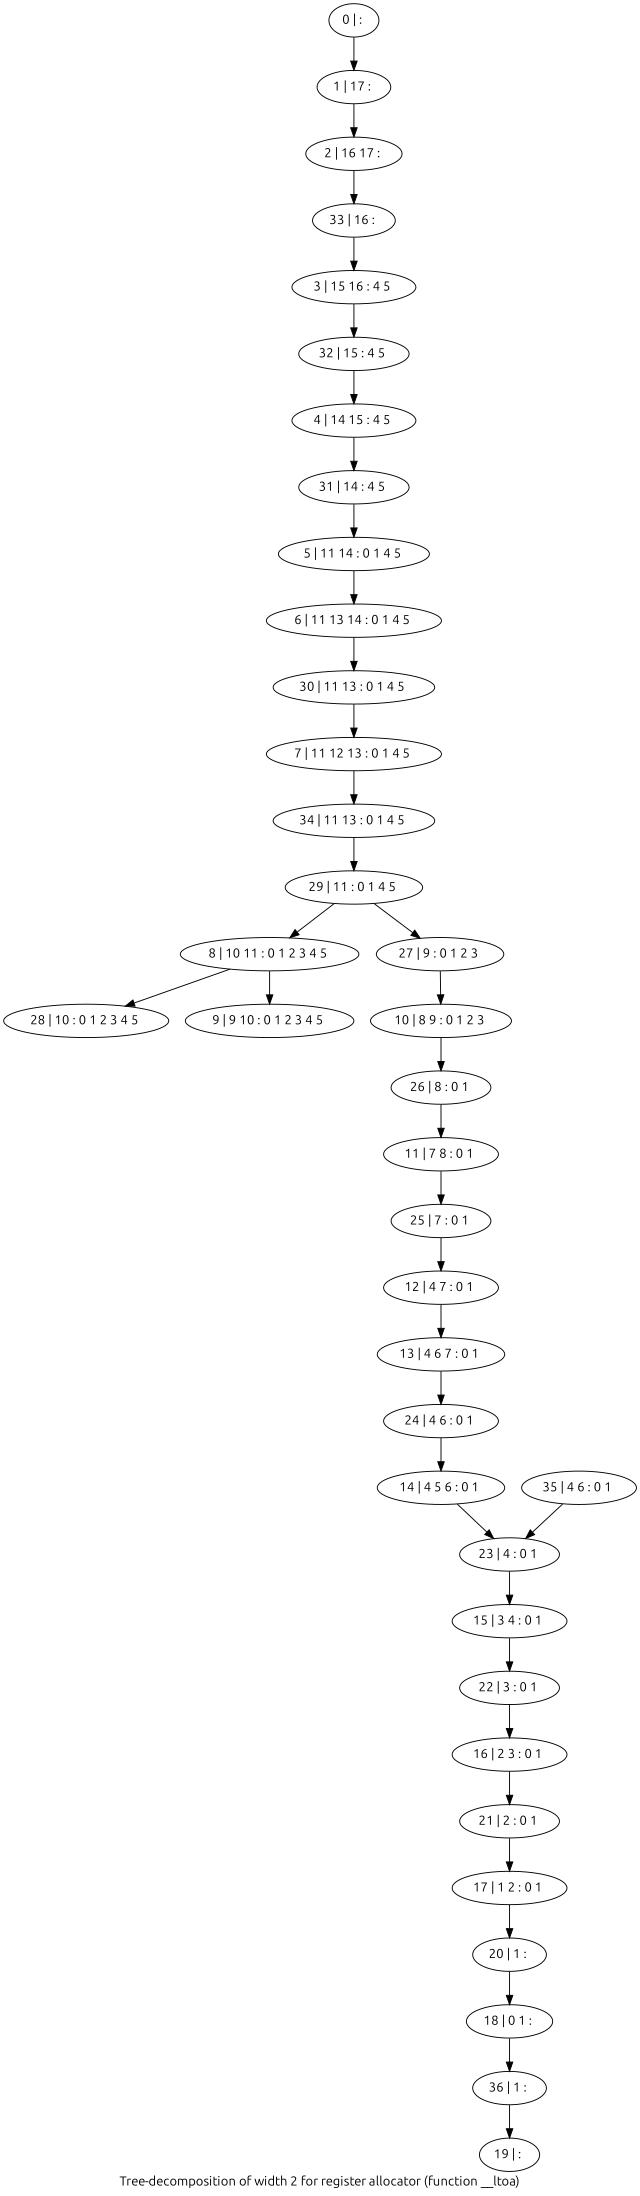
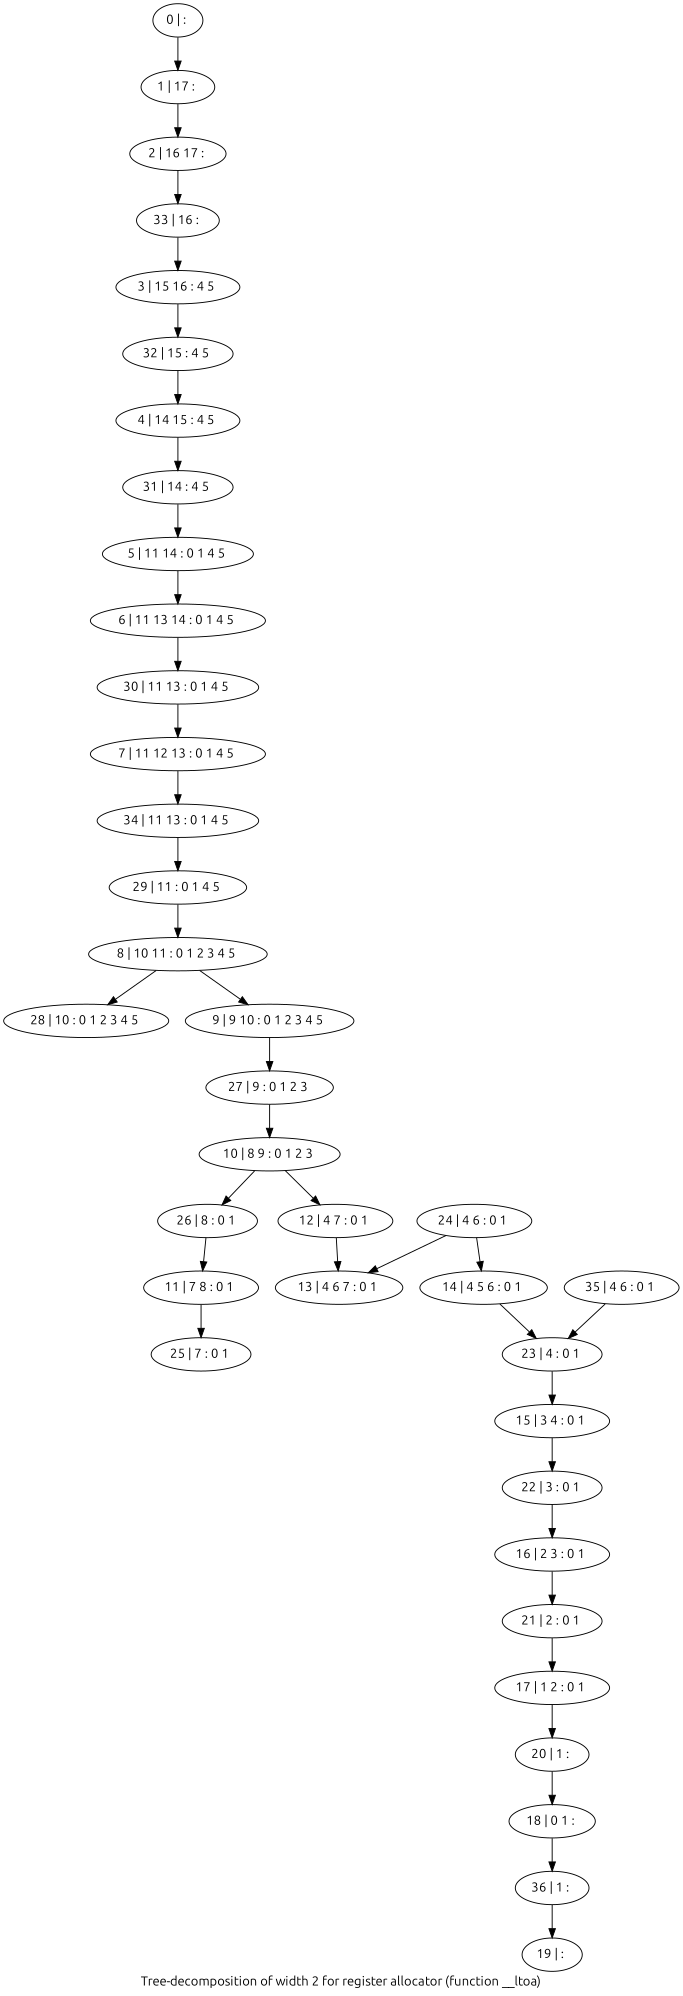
edge "29 | 11 : 0 1 4 5" -> "27 | 9 : 0 1 2 3": now "9 | 9 10 : 0 1 2 3 4 5" -> "27 | 9 : 0 1 2 3"
edge "25 | 7 : 0 1" -> "12 | 4 7 : 0 1": now "10 | 8 9 : 0 1 2 3" -> "12 | 4 7 : 0 1"
edge "13 | 4 6 7 : 0 1" -> "24 | 4 6 : 0 1": reversed
